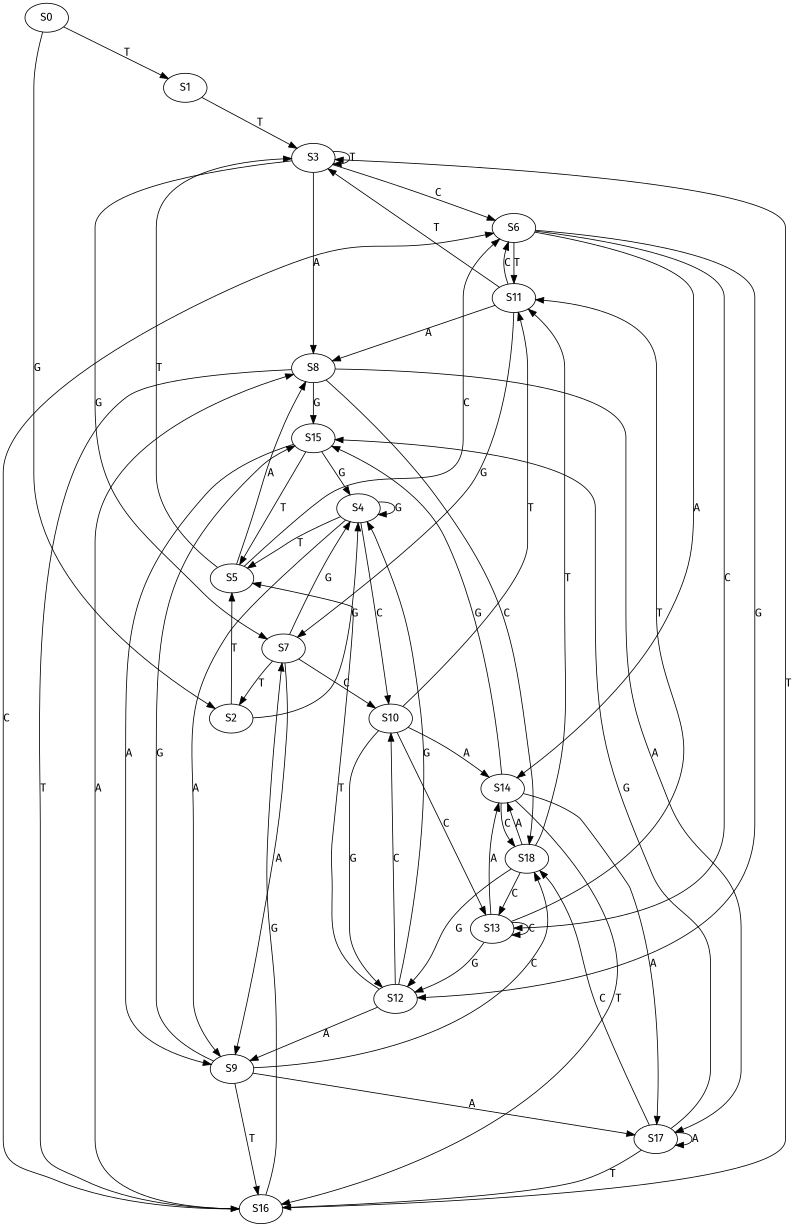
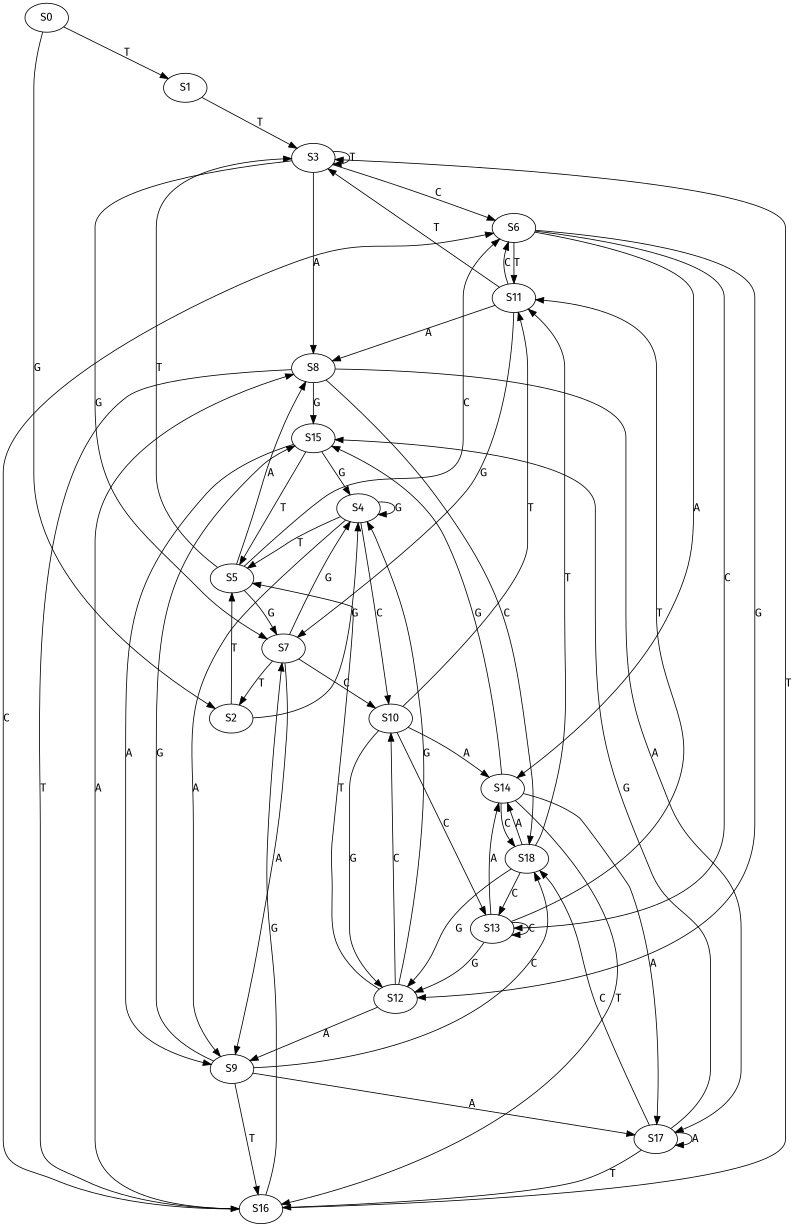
edge "S5" -> "S7": added, label "G"
